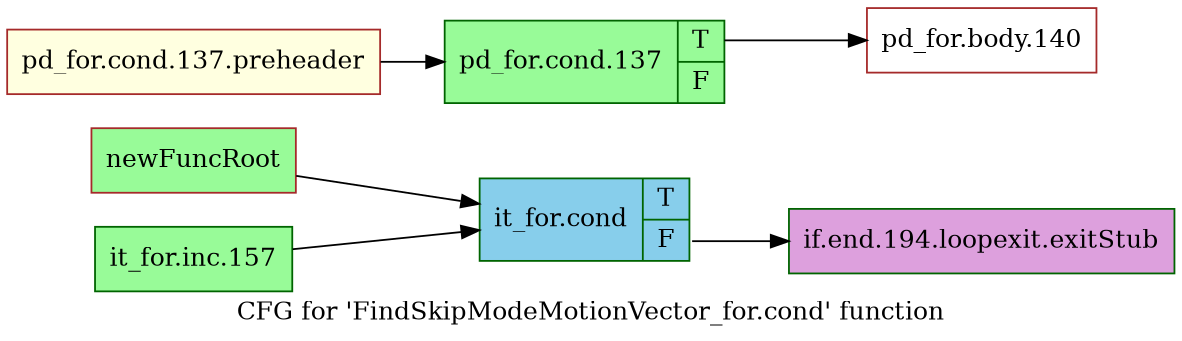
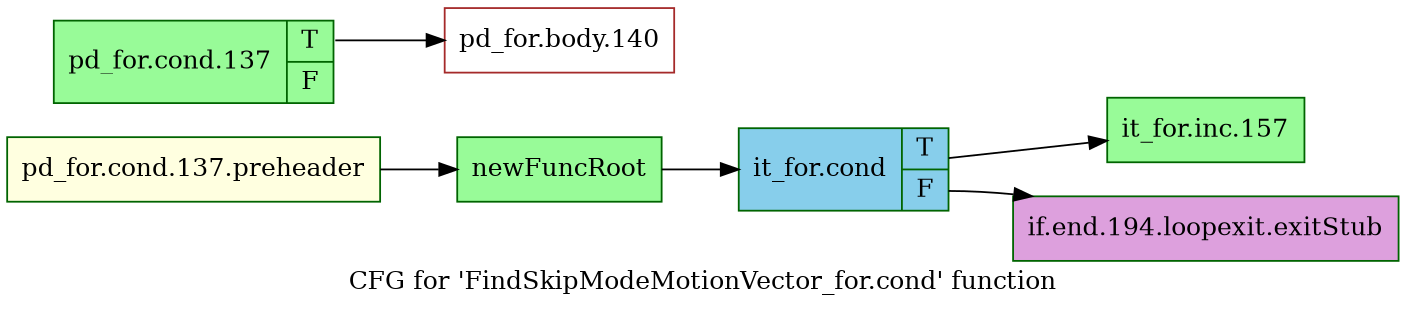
node "pd_for.cond.137.preheader": color brown -> darkgreen
edge "pd_for.cond.137.preheader" -> "pd_for.cond.137": now "pd_for.cond.137.preheader" -> "newFuncRoot"
node "newFuncRoot": color brown -> darkgreen
edge "it_for.inc.157" -> "it_for.cond": reversed
